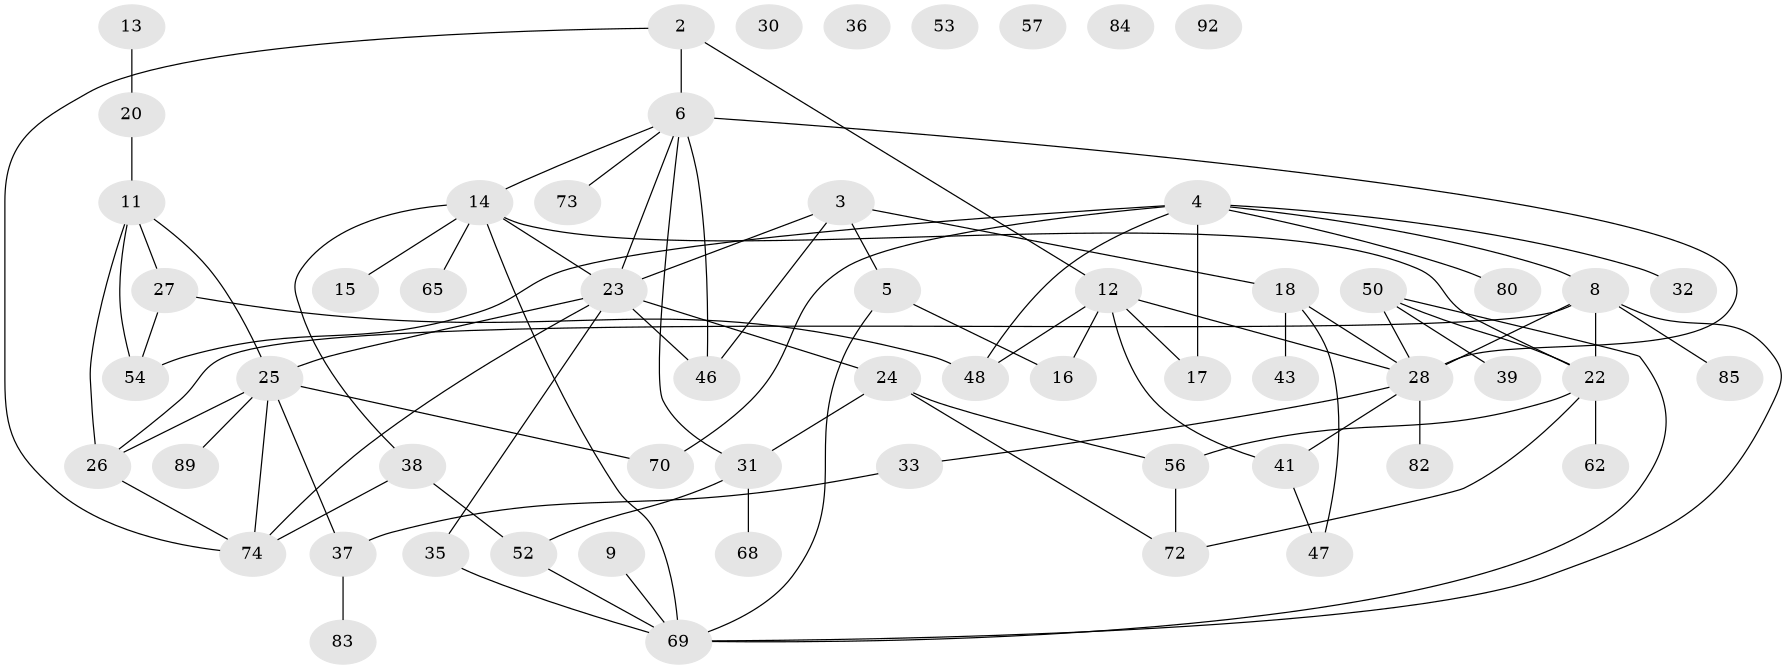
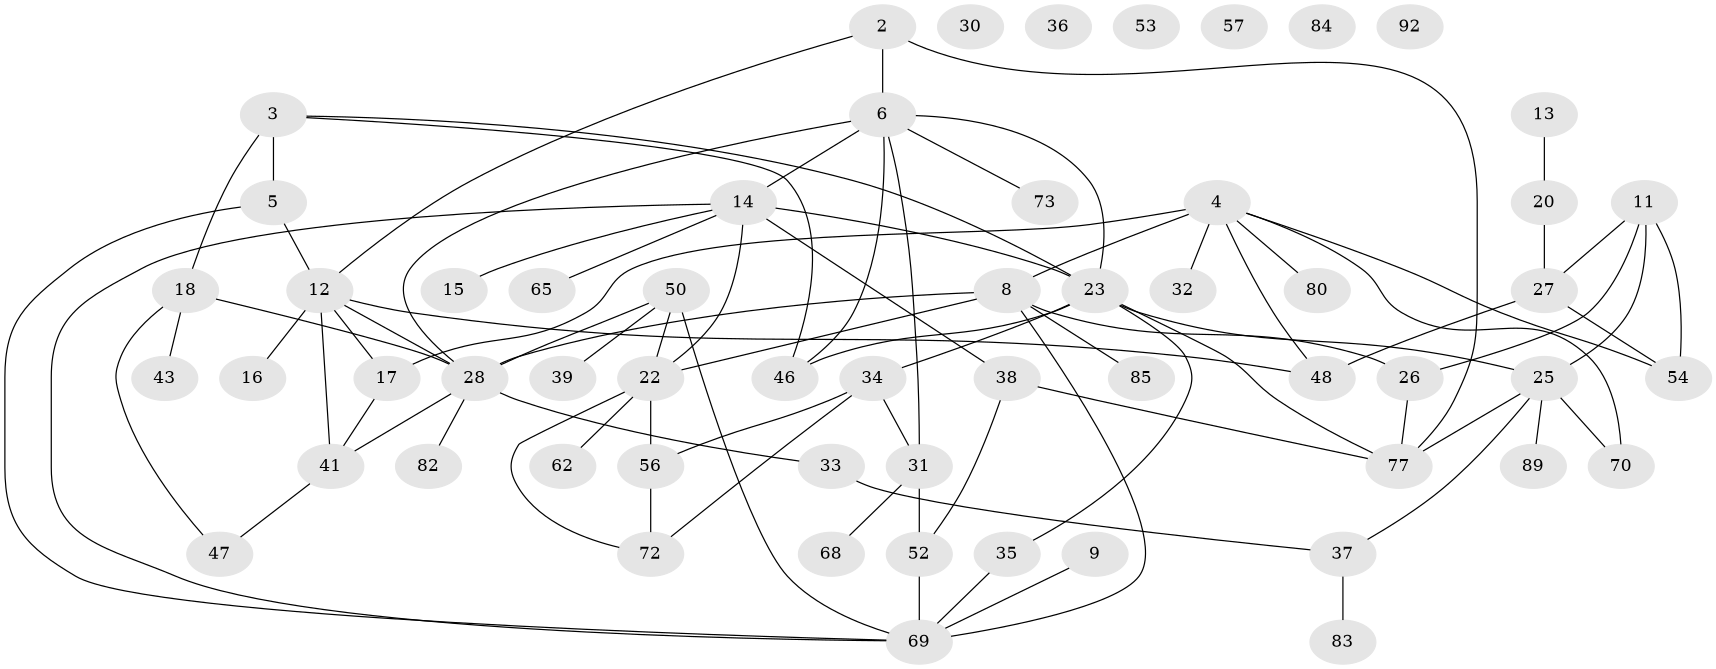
edge "20" -- "11": now "20" -- "27"
edge "5" -- "16": now "5" -- "12"
node "24": label "24" -> "34"
edge "25" -- "26": removed
edge "17" -- "41": added
node "74": label "74" -> "77"
